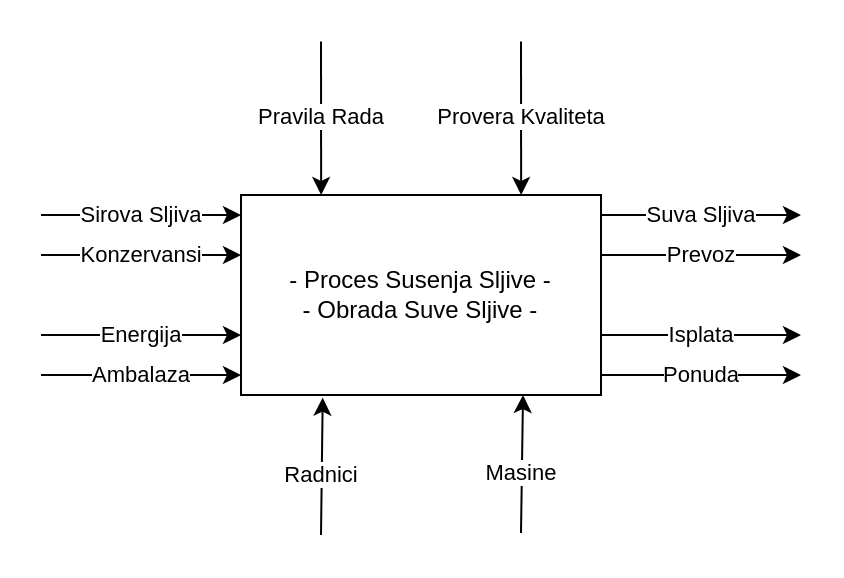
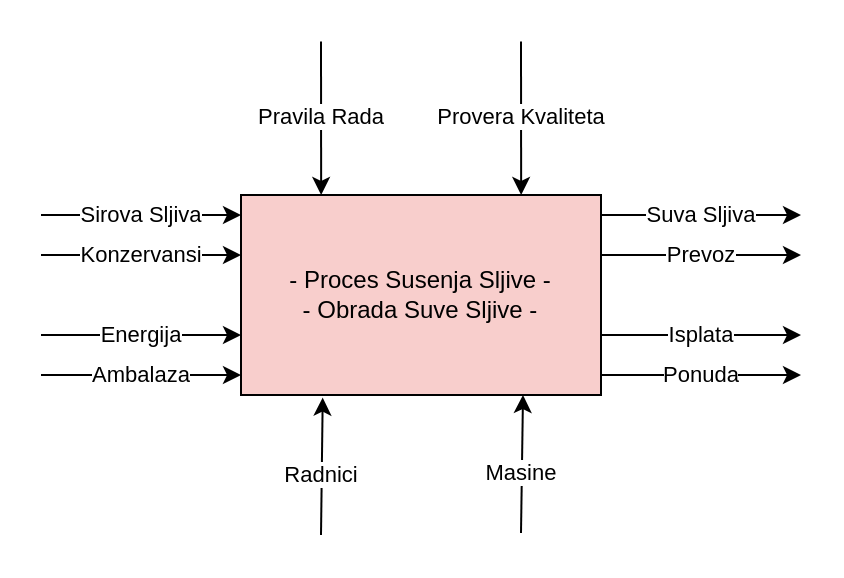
node "- Proces Susenja Sljive - - Obrada Suve Sljive -": fillcolor #ffffff -> #f8cecc
